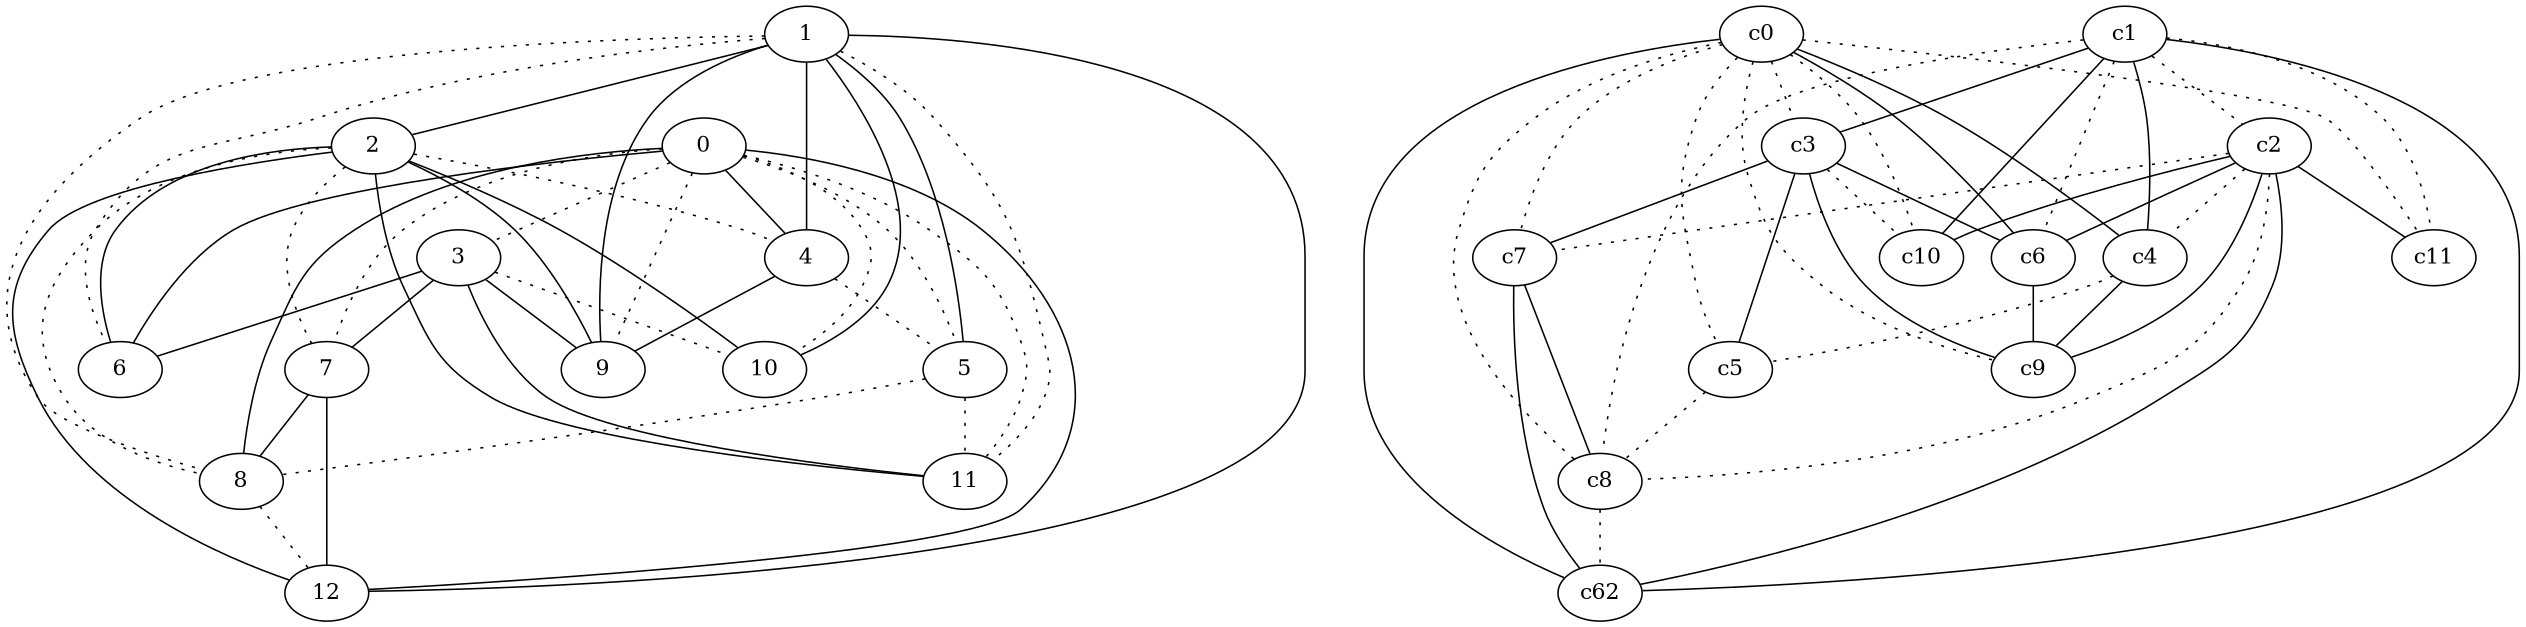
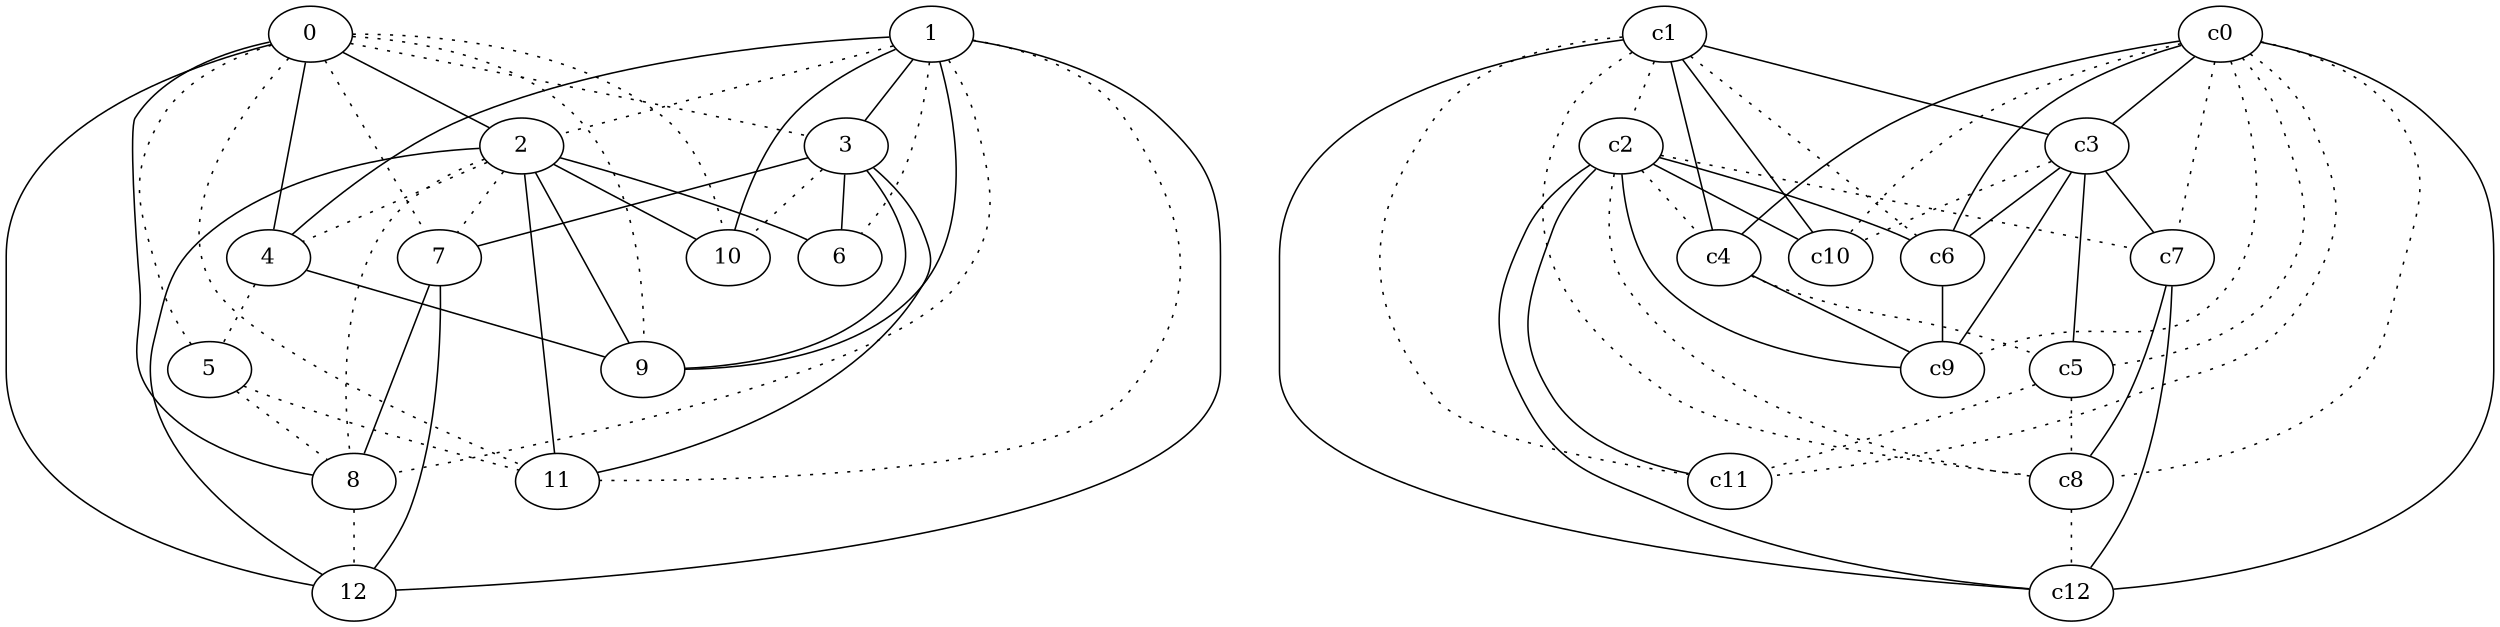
edge "c0" -- "c3": style dotted -> solid
edge "1" -- "2": style solid -> dotted
edge "1" -- "5": now "1" -- "3"
edge "0" -- "6": now "0" -- "2"
edge "c5" -- "c11": added
node "c62": label "c62" -> "c12"
